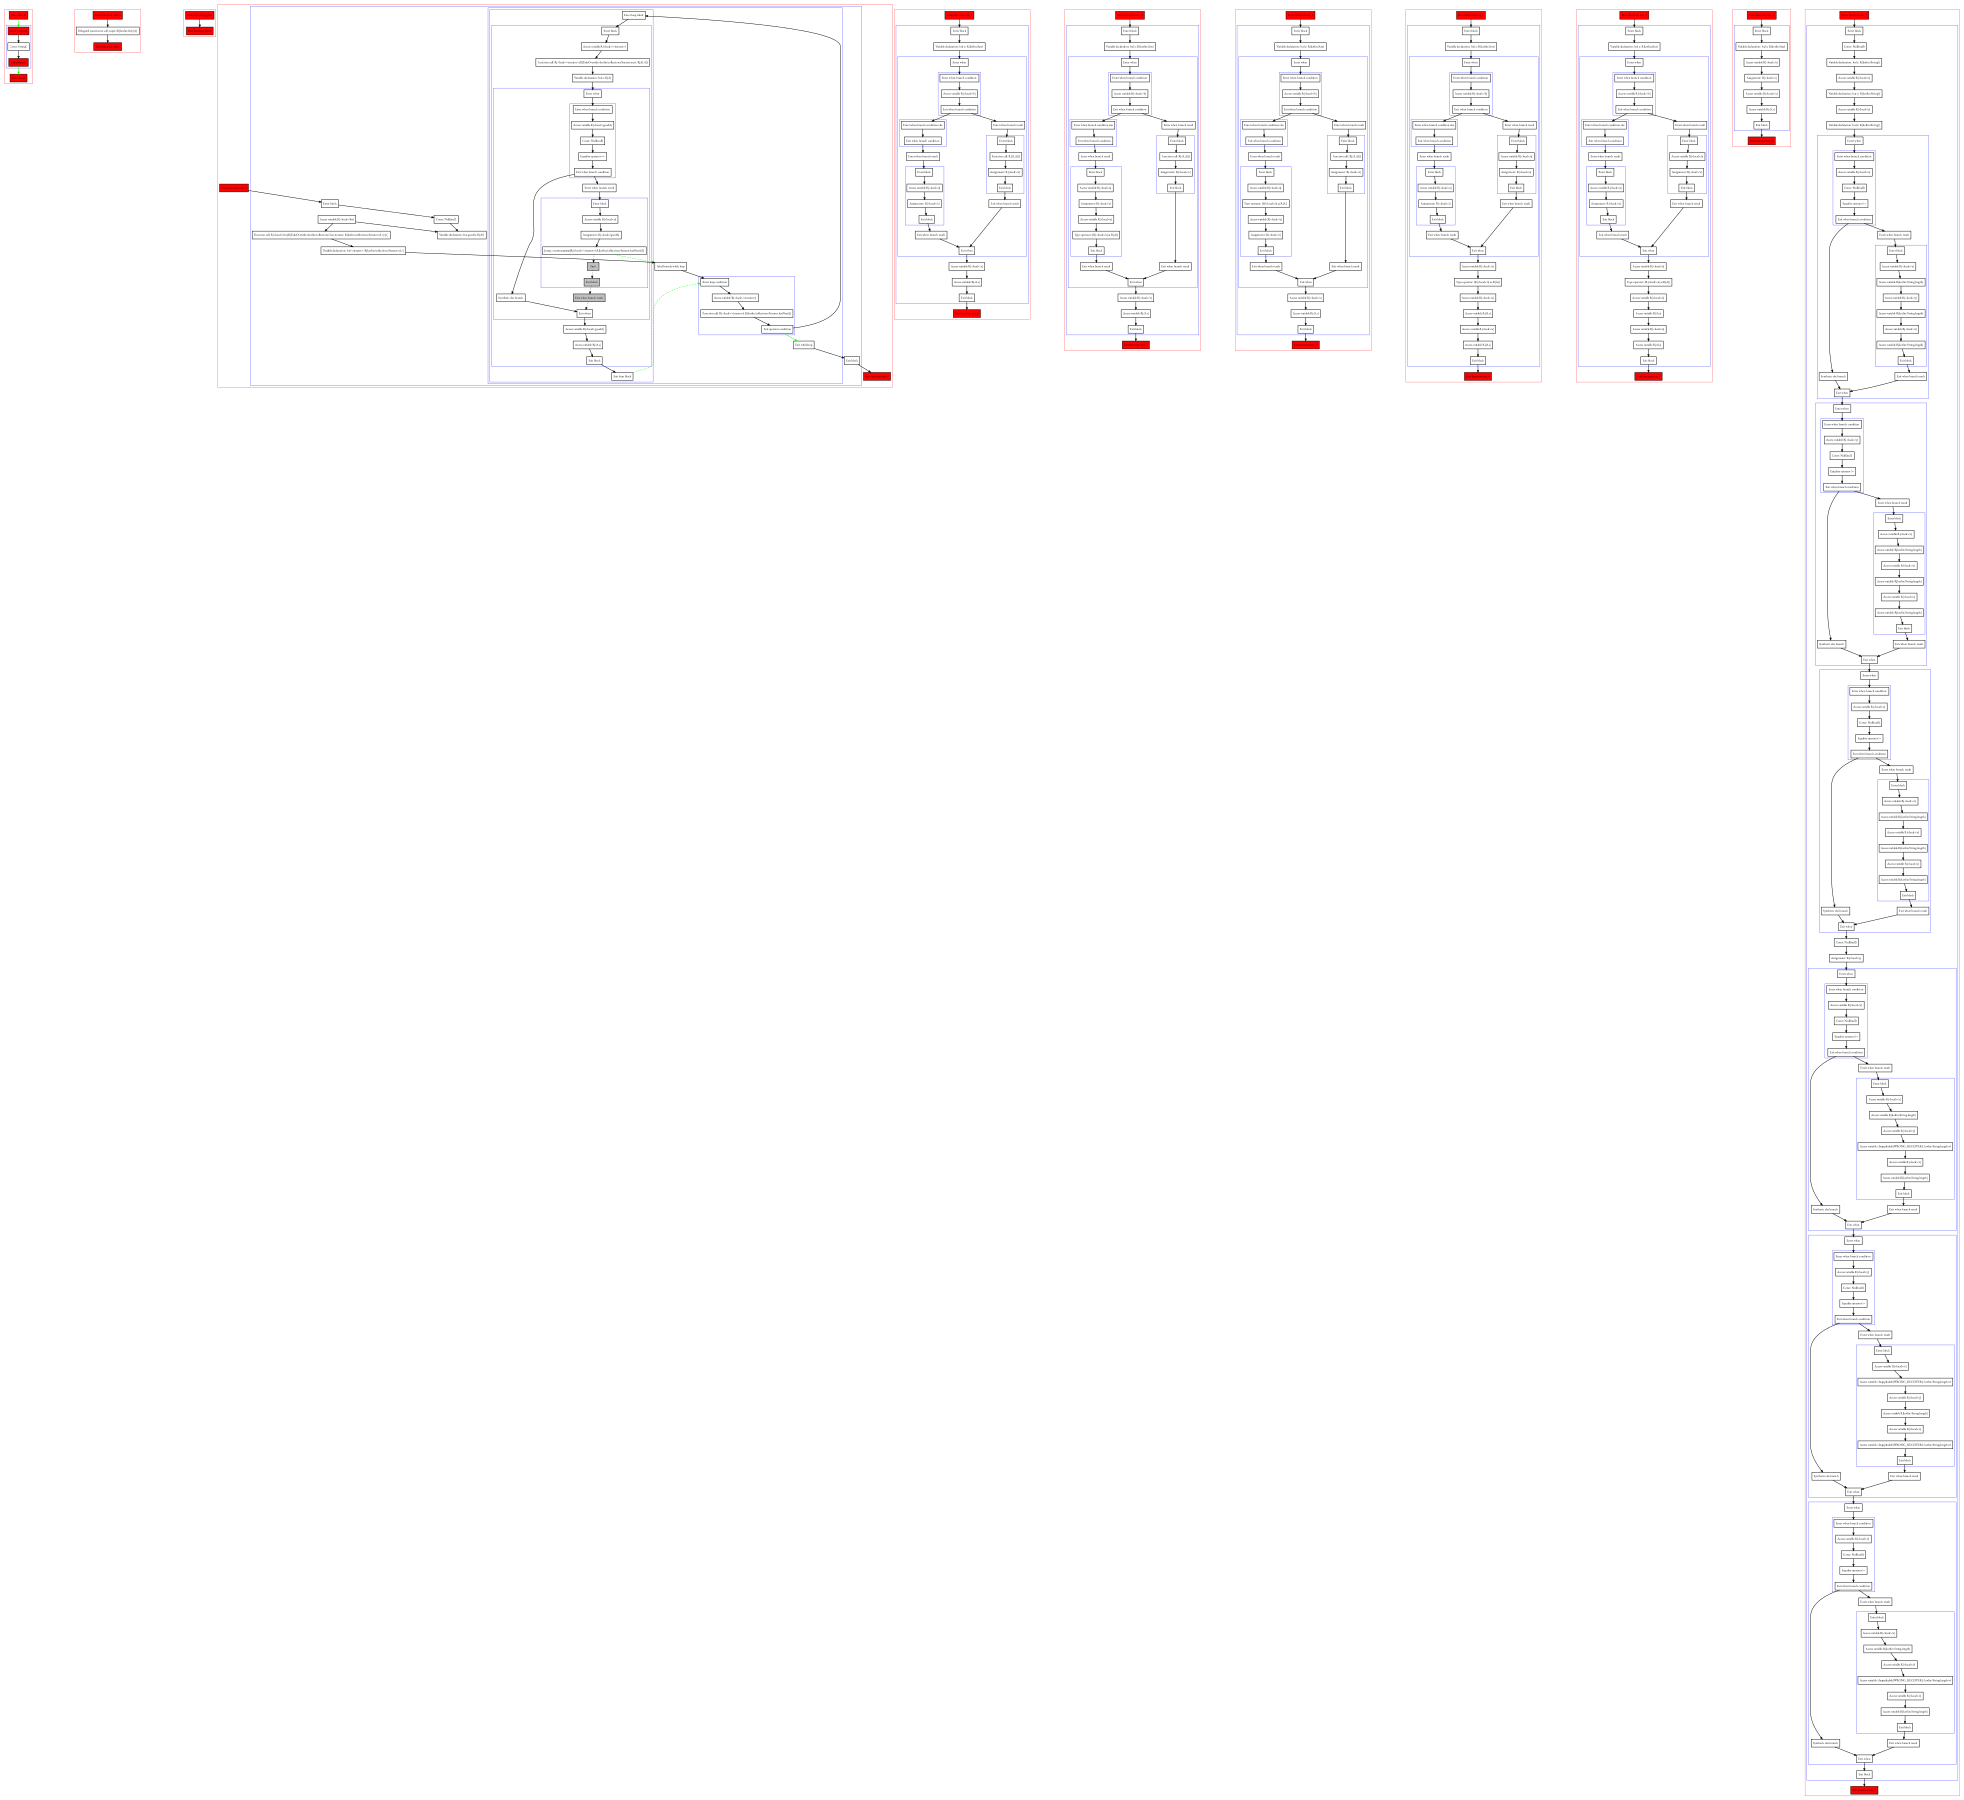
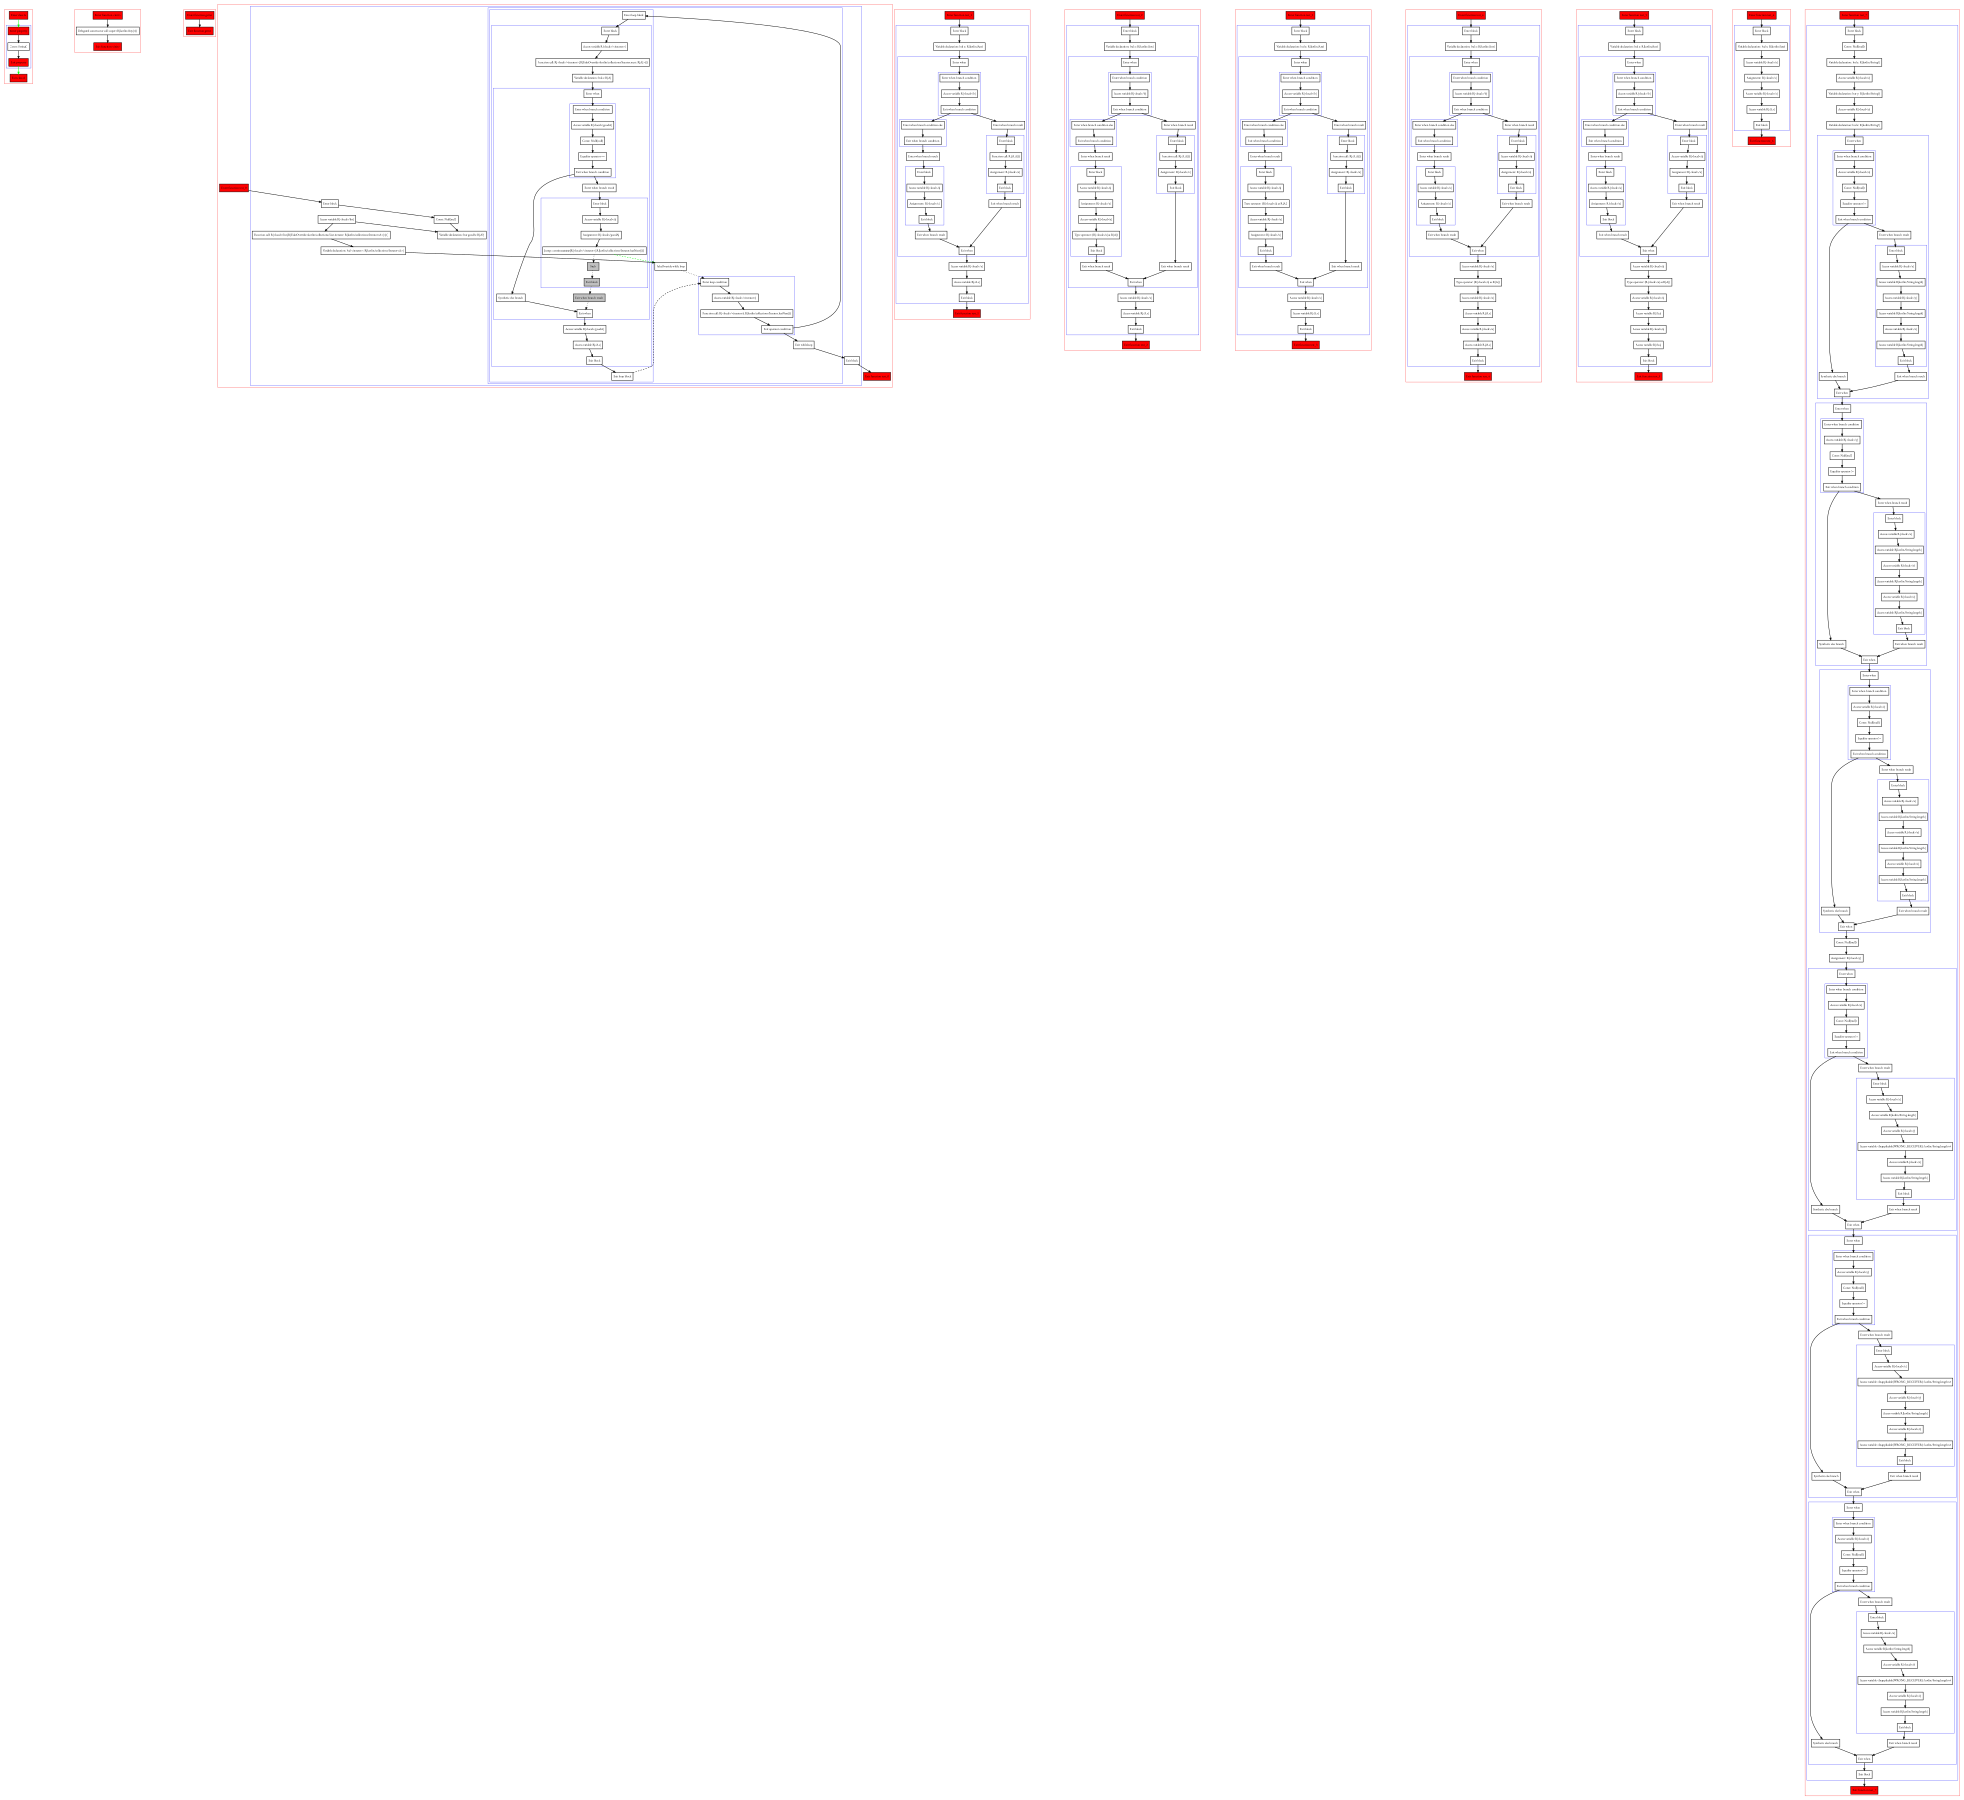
edge "FakeOverride while loop" -> "Enter loop condition": style solid -> dotted
edge "Exit loop block" -> "Enter loop condition": color green -> black
edge "Exit operator condition" -> "Exit whileloop": color green -> black
